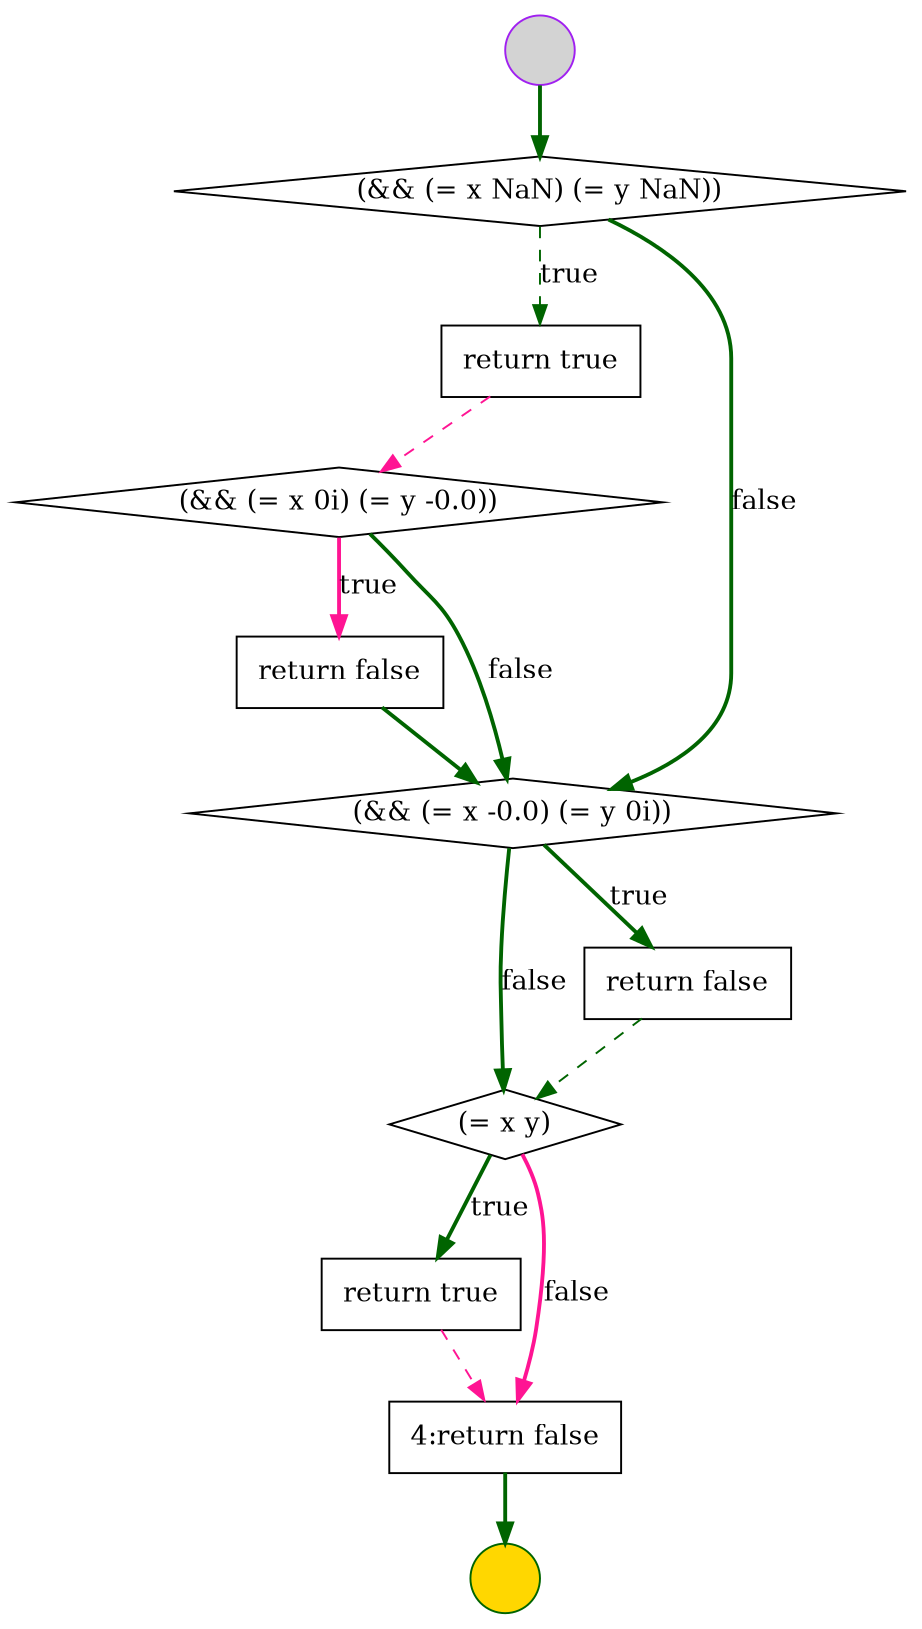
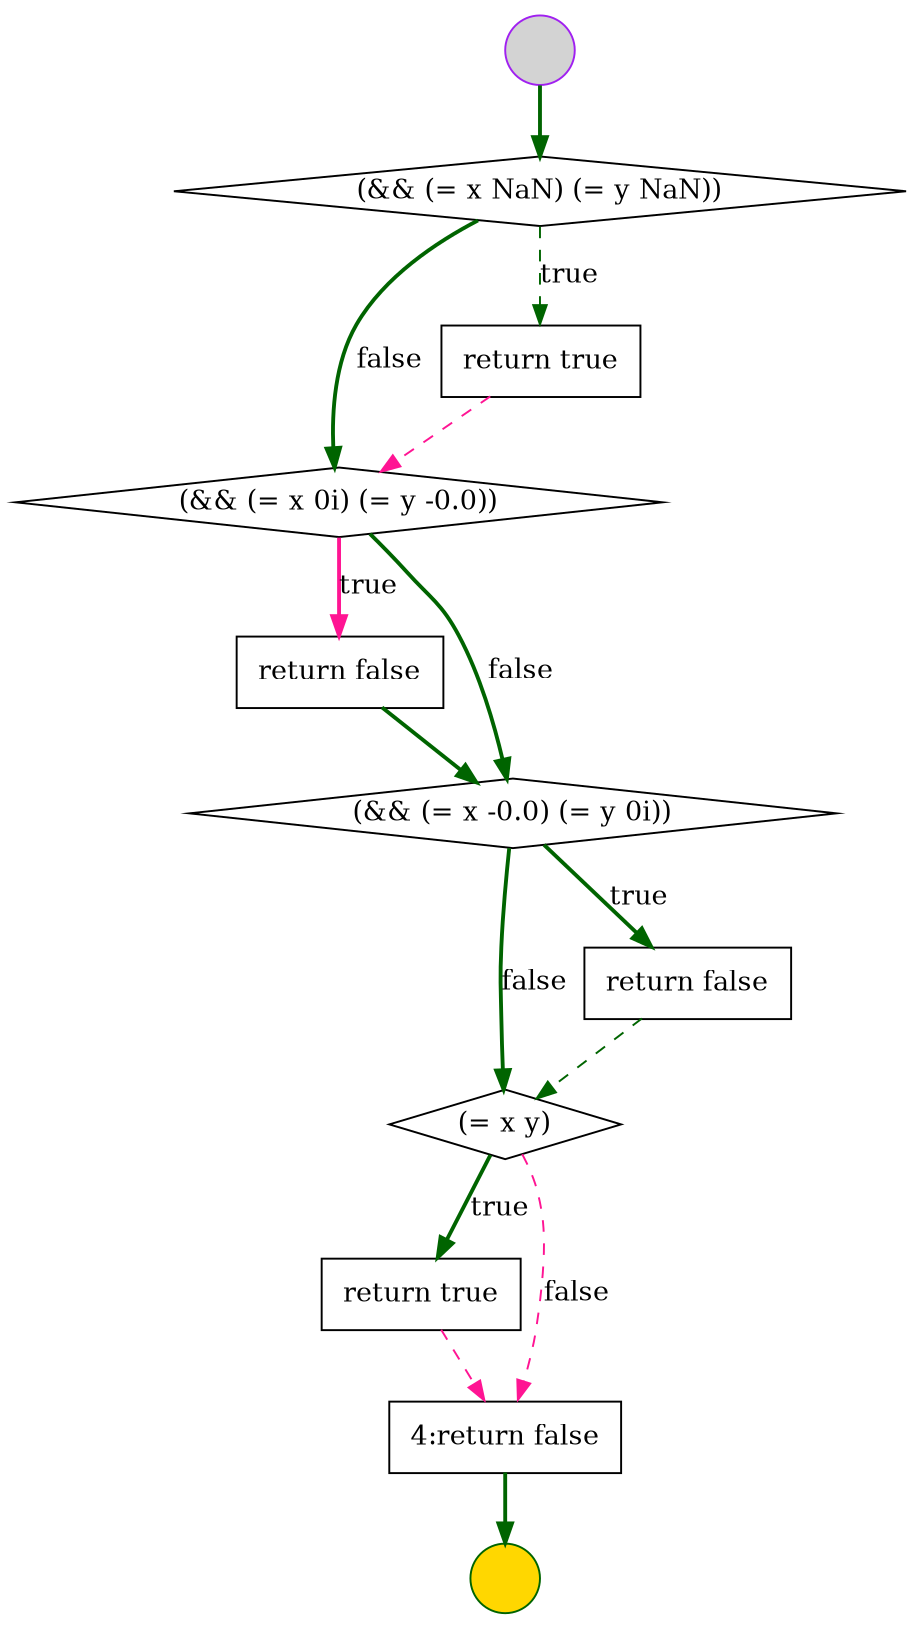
edge "(&& (= x NaN) (= y NaN))" -> "(&& (= x -0.0) (= y 0i))": now "(&& (= x NaN) (= y NaN))" -> "(&& (= x 0i) (= y -0.0))"
edge "(= x y)" -> "4:return false": style bold -> dashed
